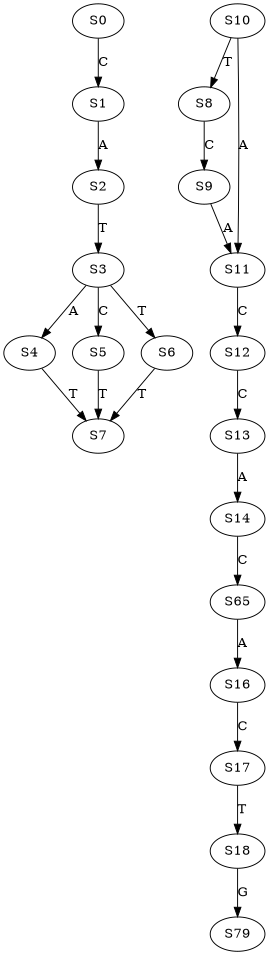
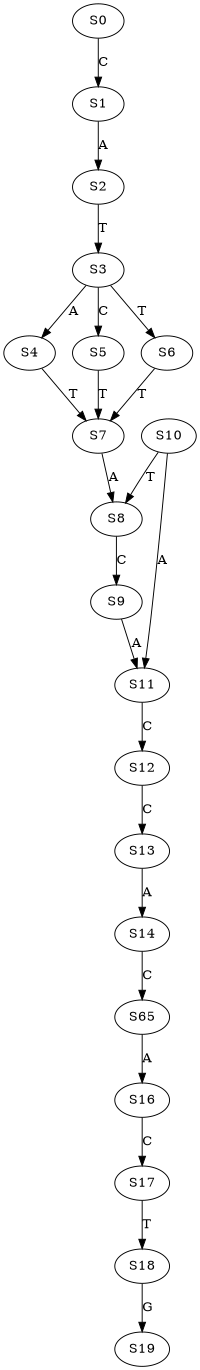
edge "S7" -> "S8": added, label "A"
node "S79": label "S79" -> "S19"
